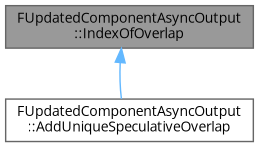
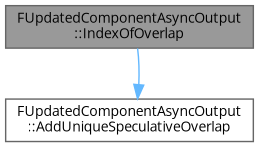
edge "FUpdatedComponentAsyncOutput ::AddUniqueSpeculativeOverlap" -> "FUpdatedComponentAsyncOutput ::IndexOfOverlap": reversed
